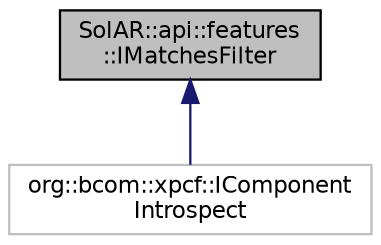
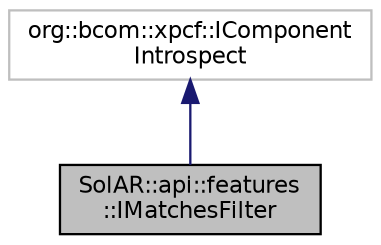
edge "org::bcom::xpcf::IComponent Introspect" -> "SolAR::api::features ::IMatchesFilter": reversed
